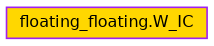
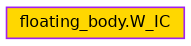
node "floating_floating.W_IC": label "floating_floating.W_IC" -> "floating_body.W_IC"
